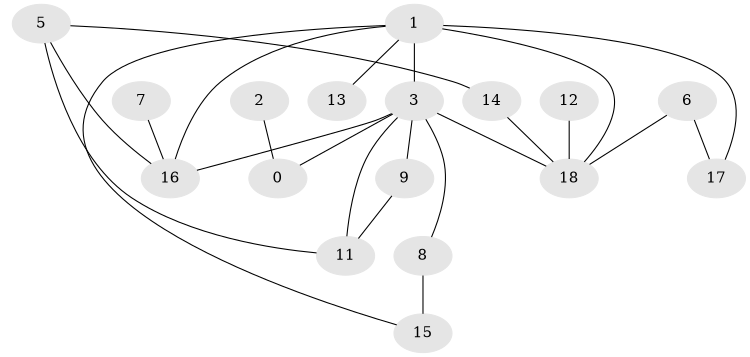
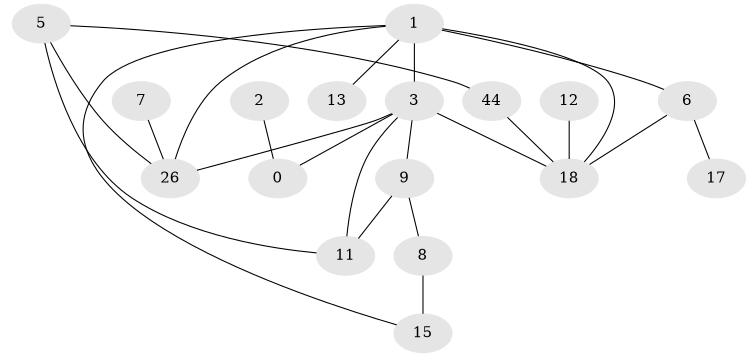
edge "1" -- "17": now "1" -- "6"
node "14": label "14" -> "44"
edge "3" -- "8": now "9" -- "8"
node "16": label "16" -> "26"
